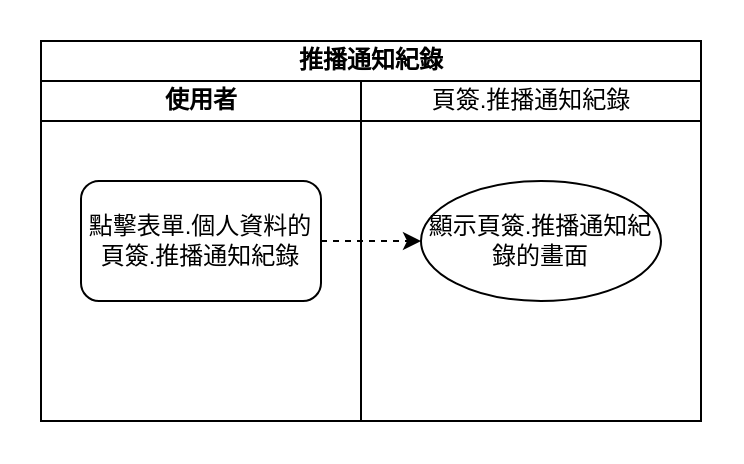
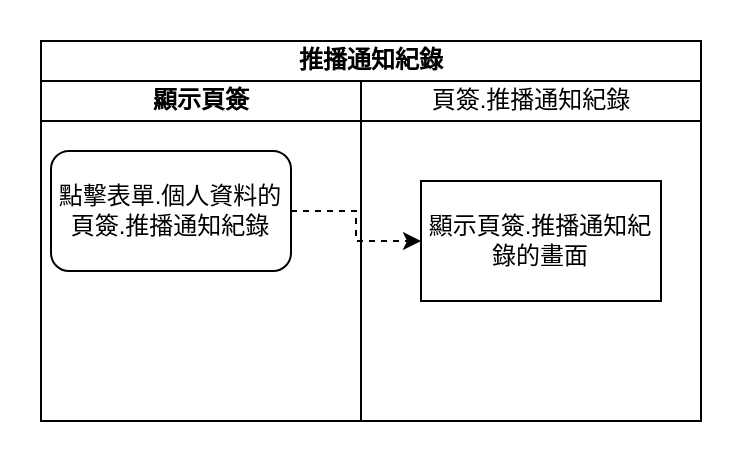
node "使用者": label "使用者" -> "顯示頁簽"
node "點擊表單.個人資料的頁簽.推播通知紀錄": moved (201, 241) -> (171, 211)
node "顯示頁簽.推播通知紀錄的畫面": shape ellipse -> rectangle
